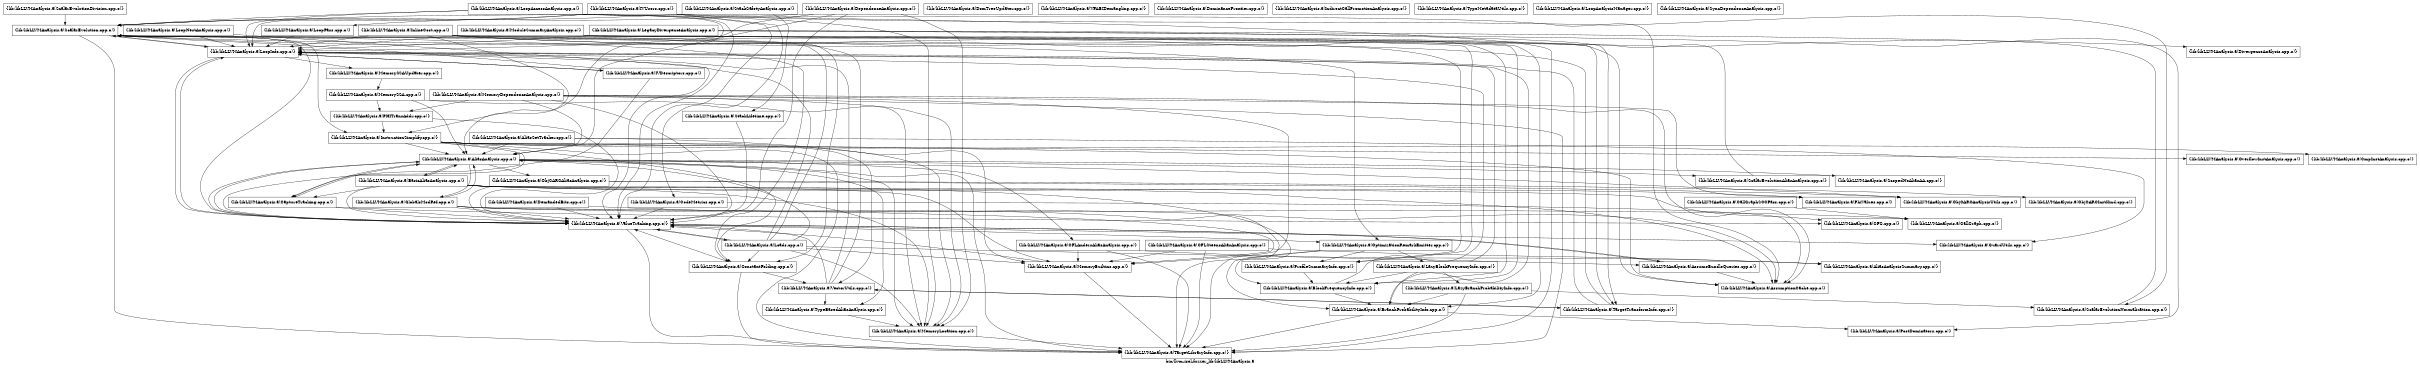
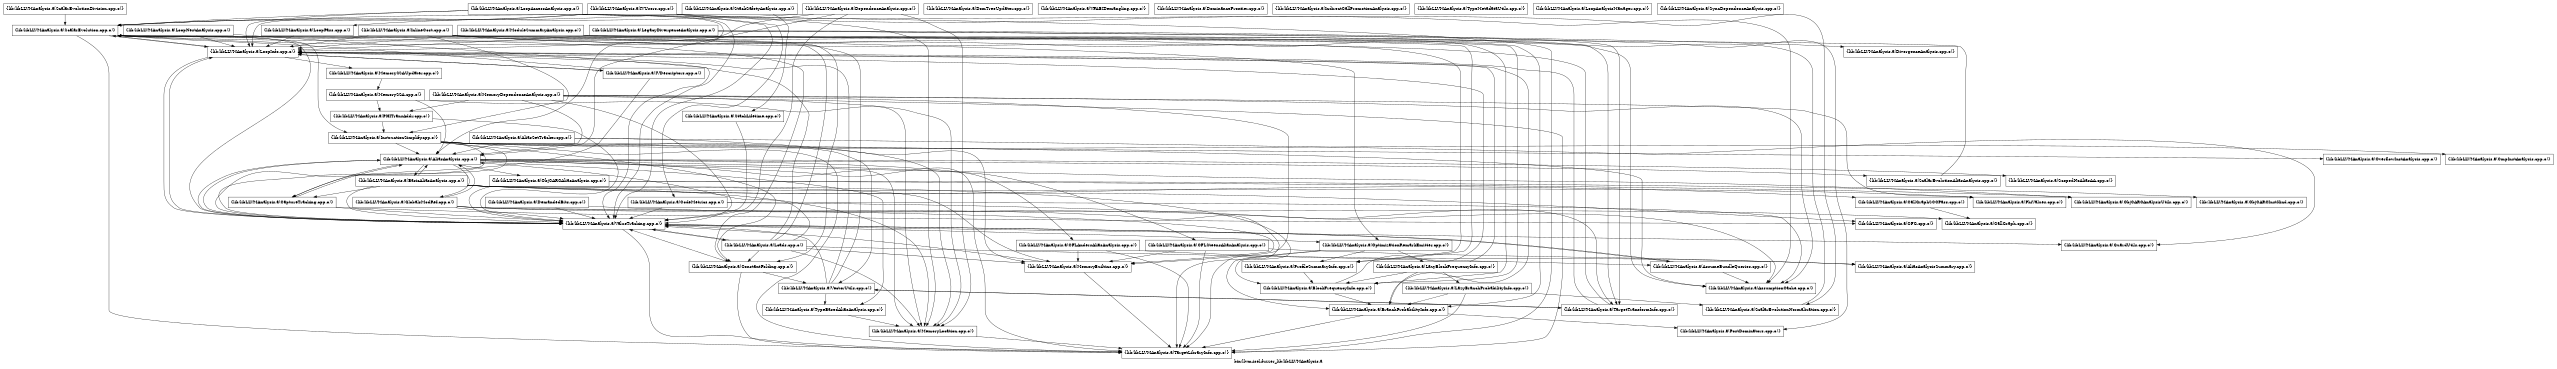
edge "{lib/libLLVMAnalysis.a(AliasAnalysis.cpp.o)}" -> "{lib/libLLVMAnalysis.a(CFLSteensAliasAnalysis.cpp.o)}": added
edge "{lib/libLLVMAnalysis.a(BasicAliasAnalysis.cpp.o)}" -> "{lib/libLLVMAnalysis.a(AssumptionCache.cpp.o)}": now "{lib/libLLVMAnalysis.a(BasicAliasAnalysis.cpp.o)}" -> "{lib/libLLVMAnalysis.a(CallGraphSCCPass.cpp.o)}"
edge "{lib/libLLVMAnalysis.a(InstructionSimplify.cpp.o)}" -> "{lib/libLLVMAnalysis.a(ValueTracking.cpp.o)}": added
edge "{lib/libLLVMAnalysis.a(CodeMetrics.cpp.o)}" -> "{lib/libLLVMAnalysis.a(TargetTransformInfo.cpp.o)}": added
